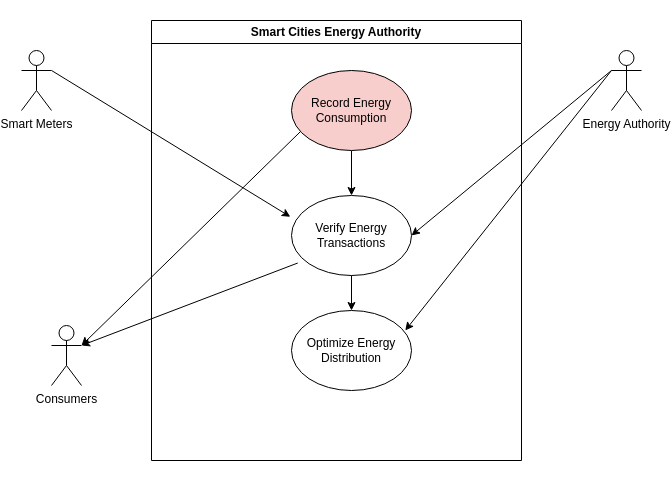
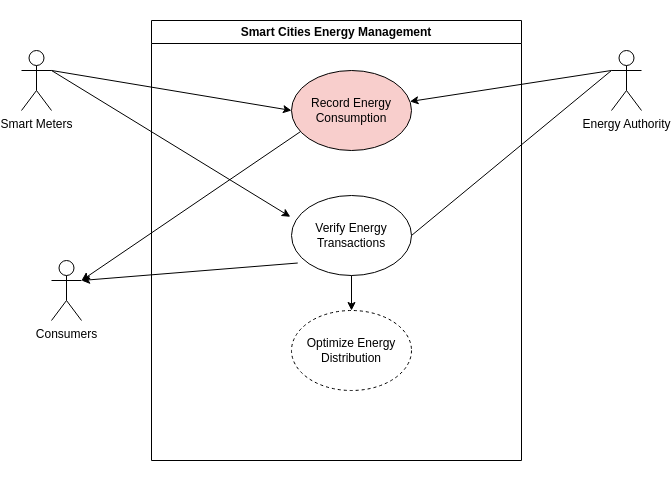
node "Smart Cities Energy Authority": label "Smart Cities Energy Authority" -> "Smart Cities Energy Management"
edge "Smart Meters" -> "Record Energy Consumption": added
edge "Record Energy Consumption" -> "Verify Energy Transactions": removed
edge "Energy Authority" -> "Optimize Energy Distribution": now "Energy Authority" -> "Record Energy Consumption"
edge "Energy Authority" -> "Verify Energy Transactions": arrowhead classic -> none
node "Optimize Energy Distribution": style solid -> dashed
node "Consumers": moved (67, 356) -> (67, 291)
